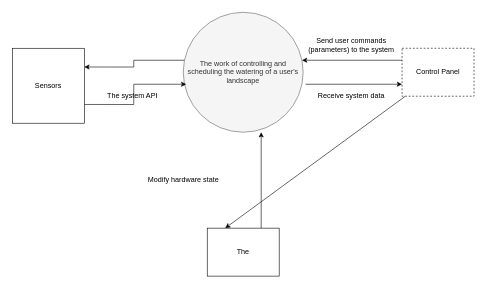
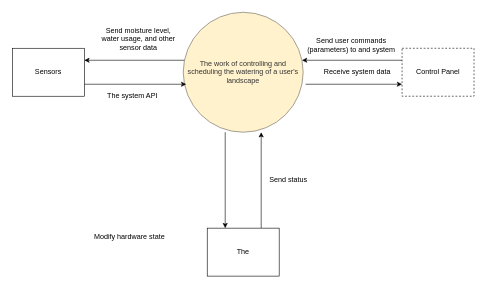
node "Send moisture level, water usage, and other sensor data": added
node "Send user commands (parameters) to the system": label "Send user commands (parameters) to the system" -> "Send user commands (parameters) to and system"
node "The work of controlling and scheduling the watering of a user's landscape": fillcolor #f5f5f5 -> #fff2cc
node "Sensors": size 72x75 -> 72x48
node "Receive system data": moved (351, 96) -> (357, 72)
edge "Control Panel" -> "The": now "The work of controlling and scheduling the watering of a user's landscape" -> "The"
node "Modify hardware state": moved (183, 180) -> (129, 237)
node "Send status": added
